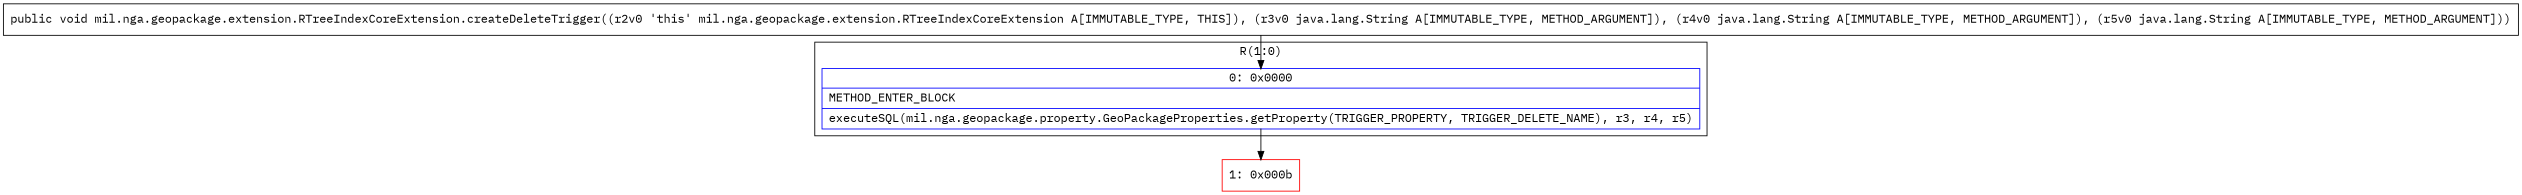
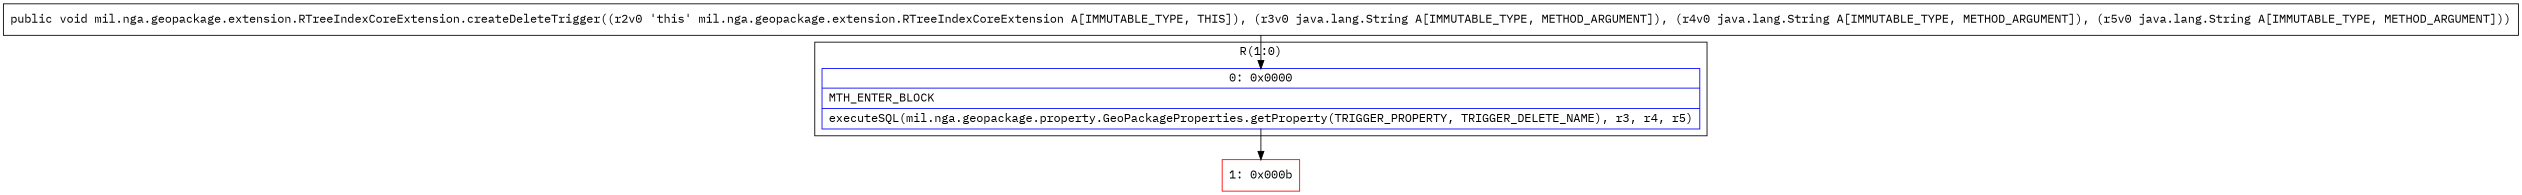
node "0: 0x0000": text "METHOD_ENTER_BLOCK" -> "MTH_ENTER_BLOCK"
